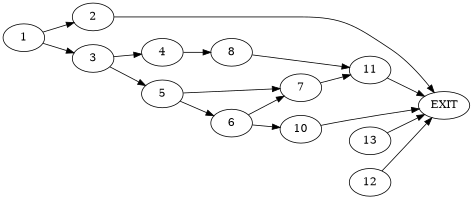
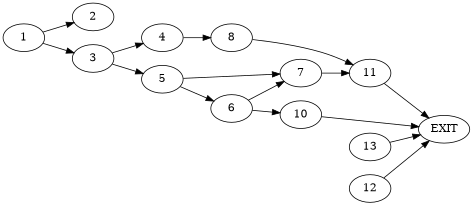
edge "2" -> "EXIT": removed
